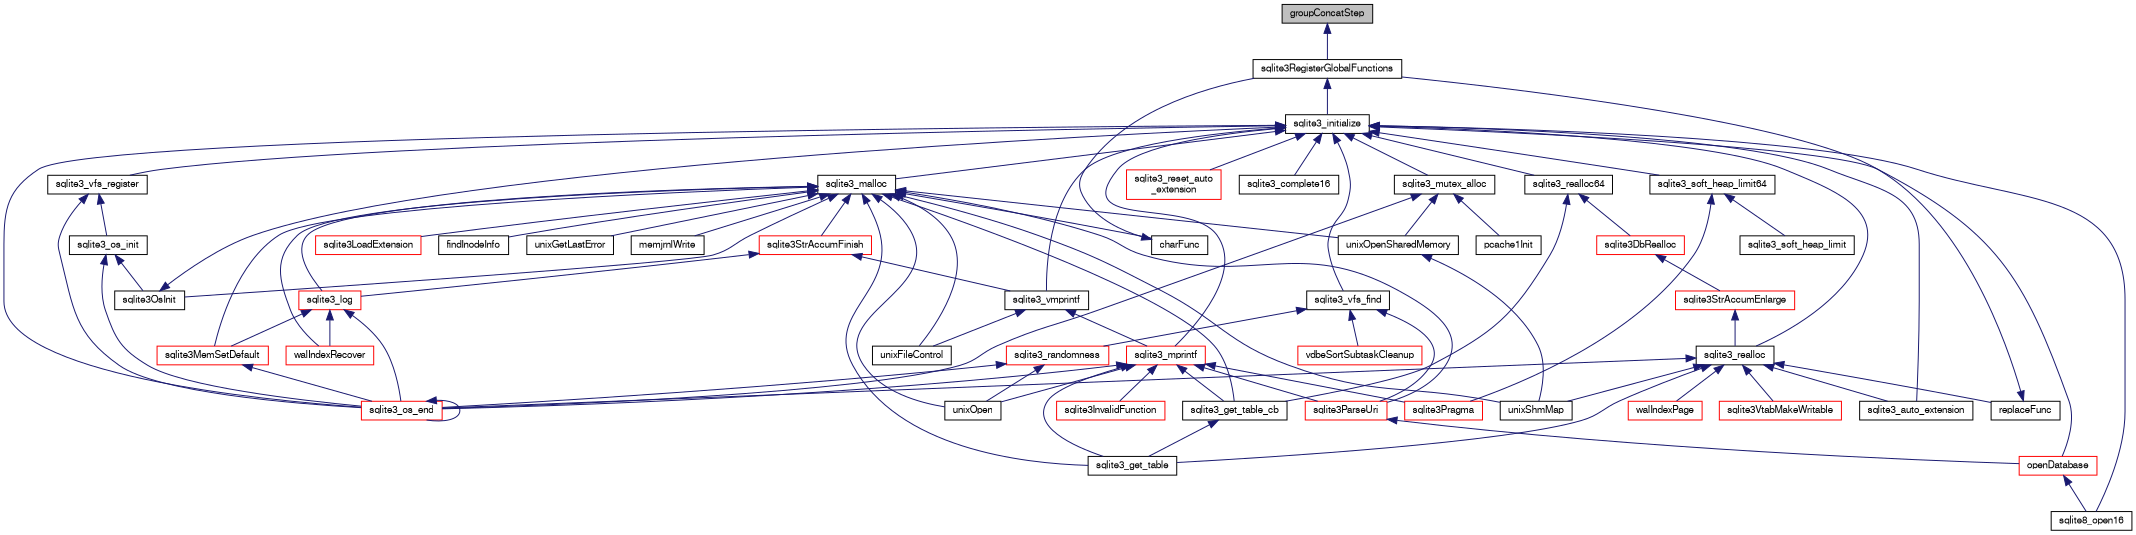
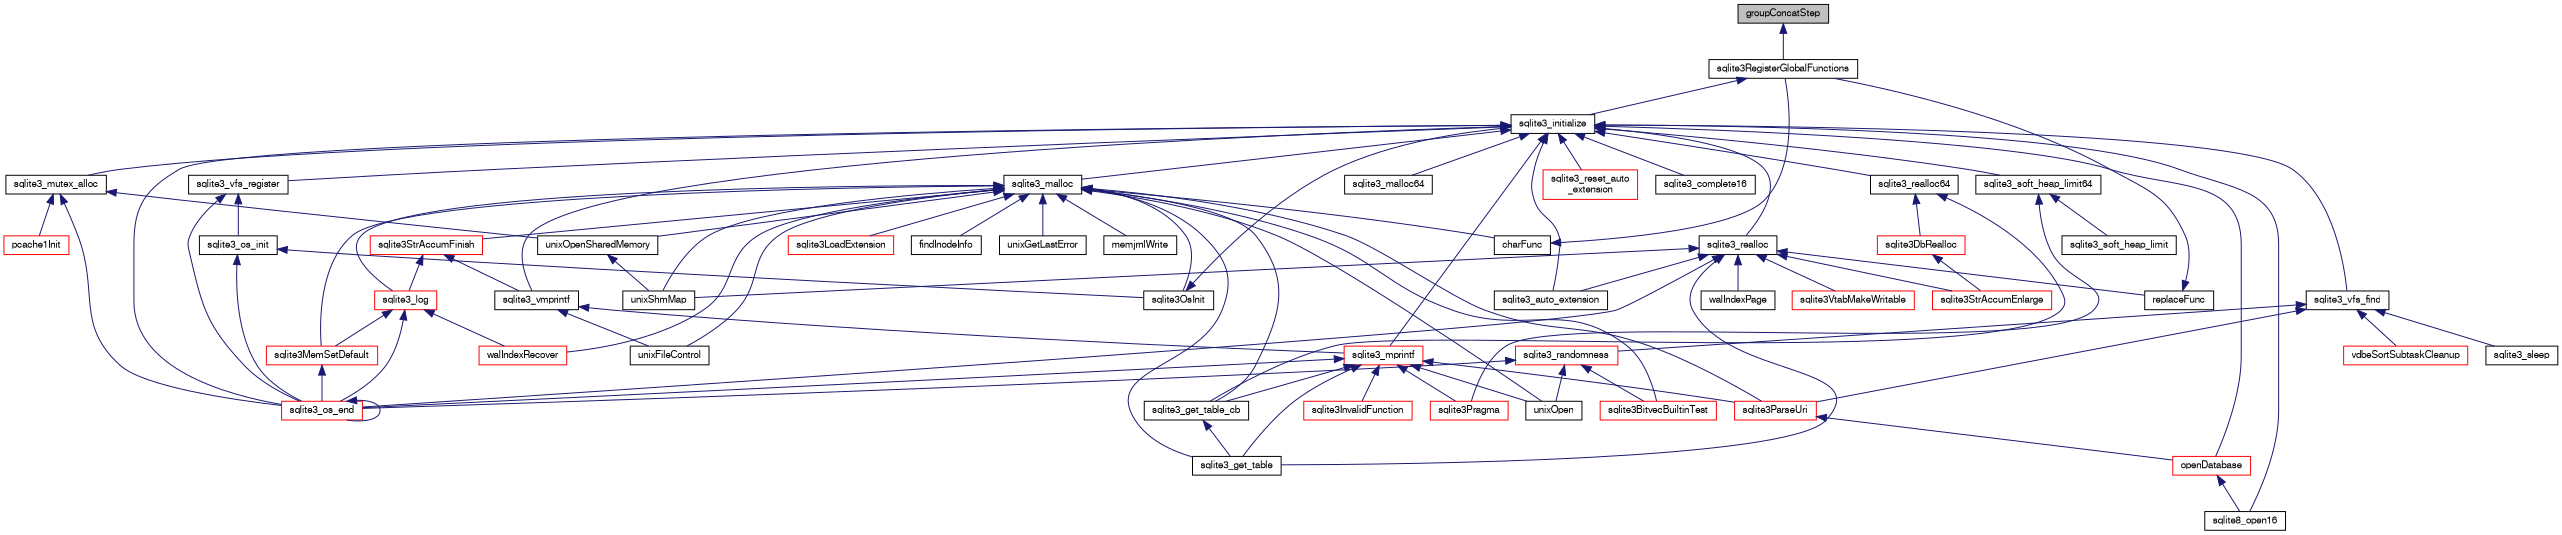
node "sqlite3_malloc64": added
node "pcache1Init": color black -> red
edge "sqlite3_realloc" -> "sqlite3StrAccumEnlarge": reversed
node "sqlite3_sleep": added
node "sqlite3BitvecBuiltinTest": added
node "walIndexPage": color red -> black
